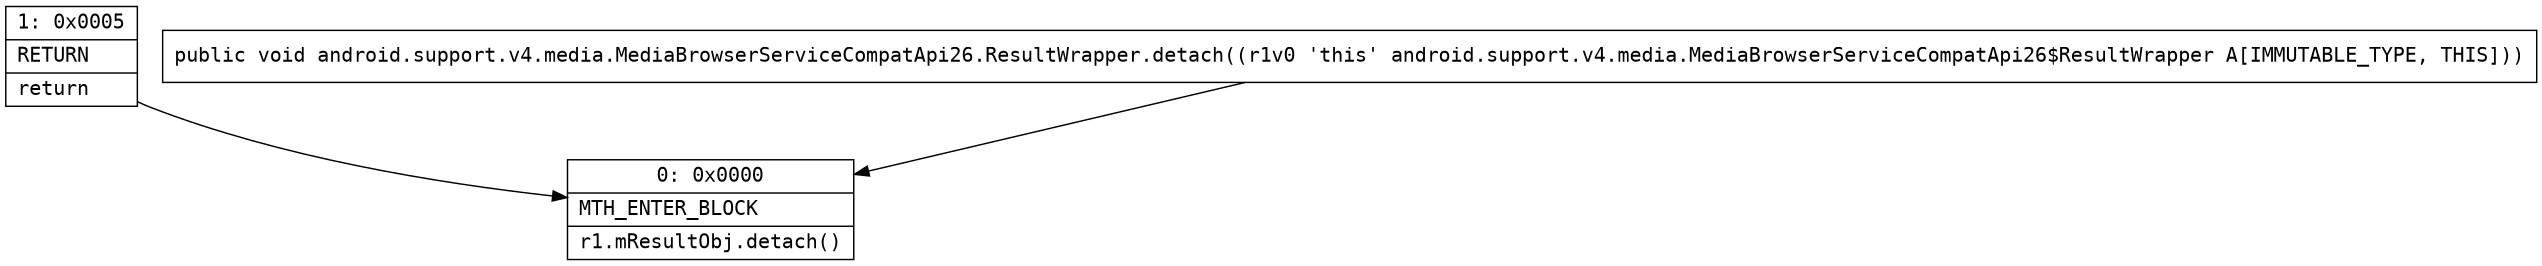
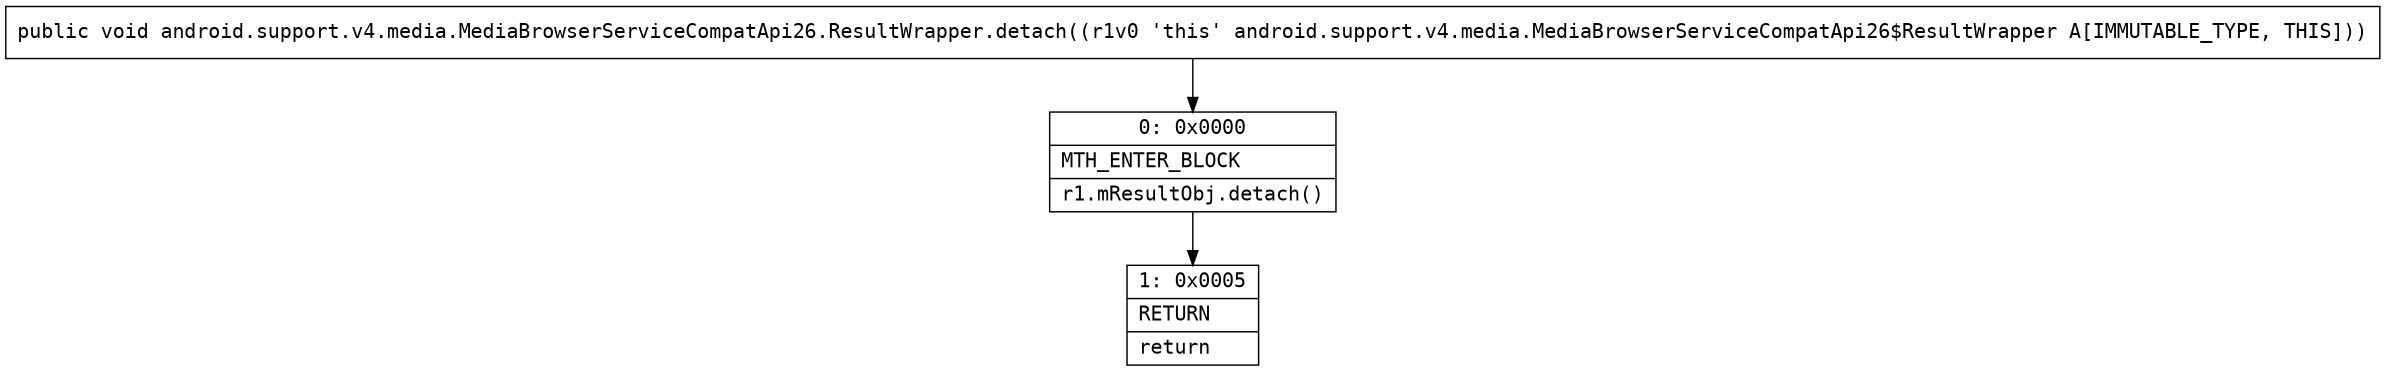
edge "1: 0x0005" -> "0: 0x0000": reversed
